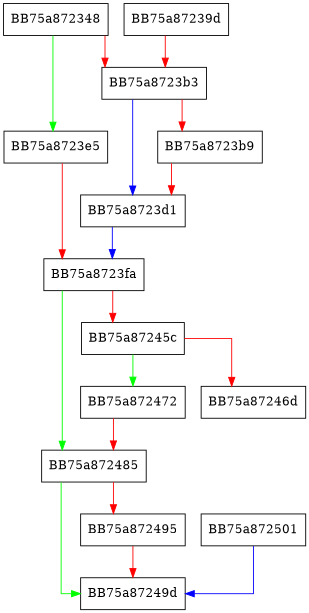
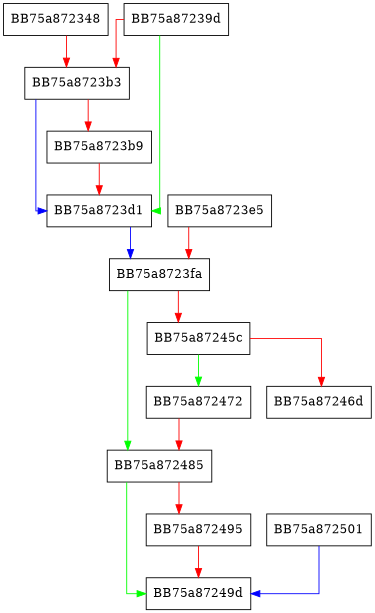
edge "BB75a872348" -> "BB75a8723e5": removed
edge "BB75a87239d" -> "BB75a8723d1": added
